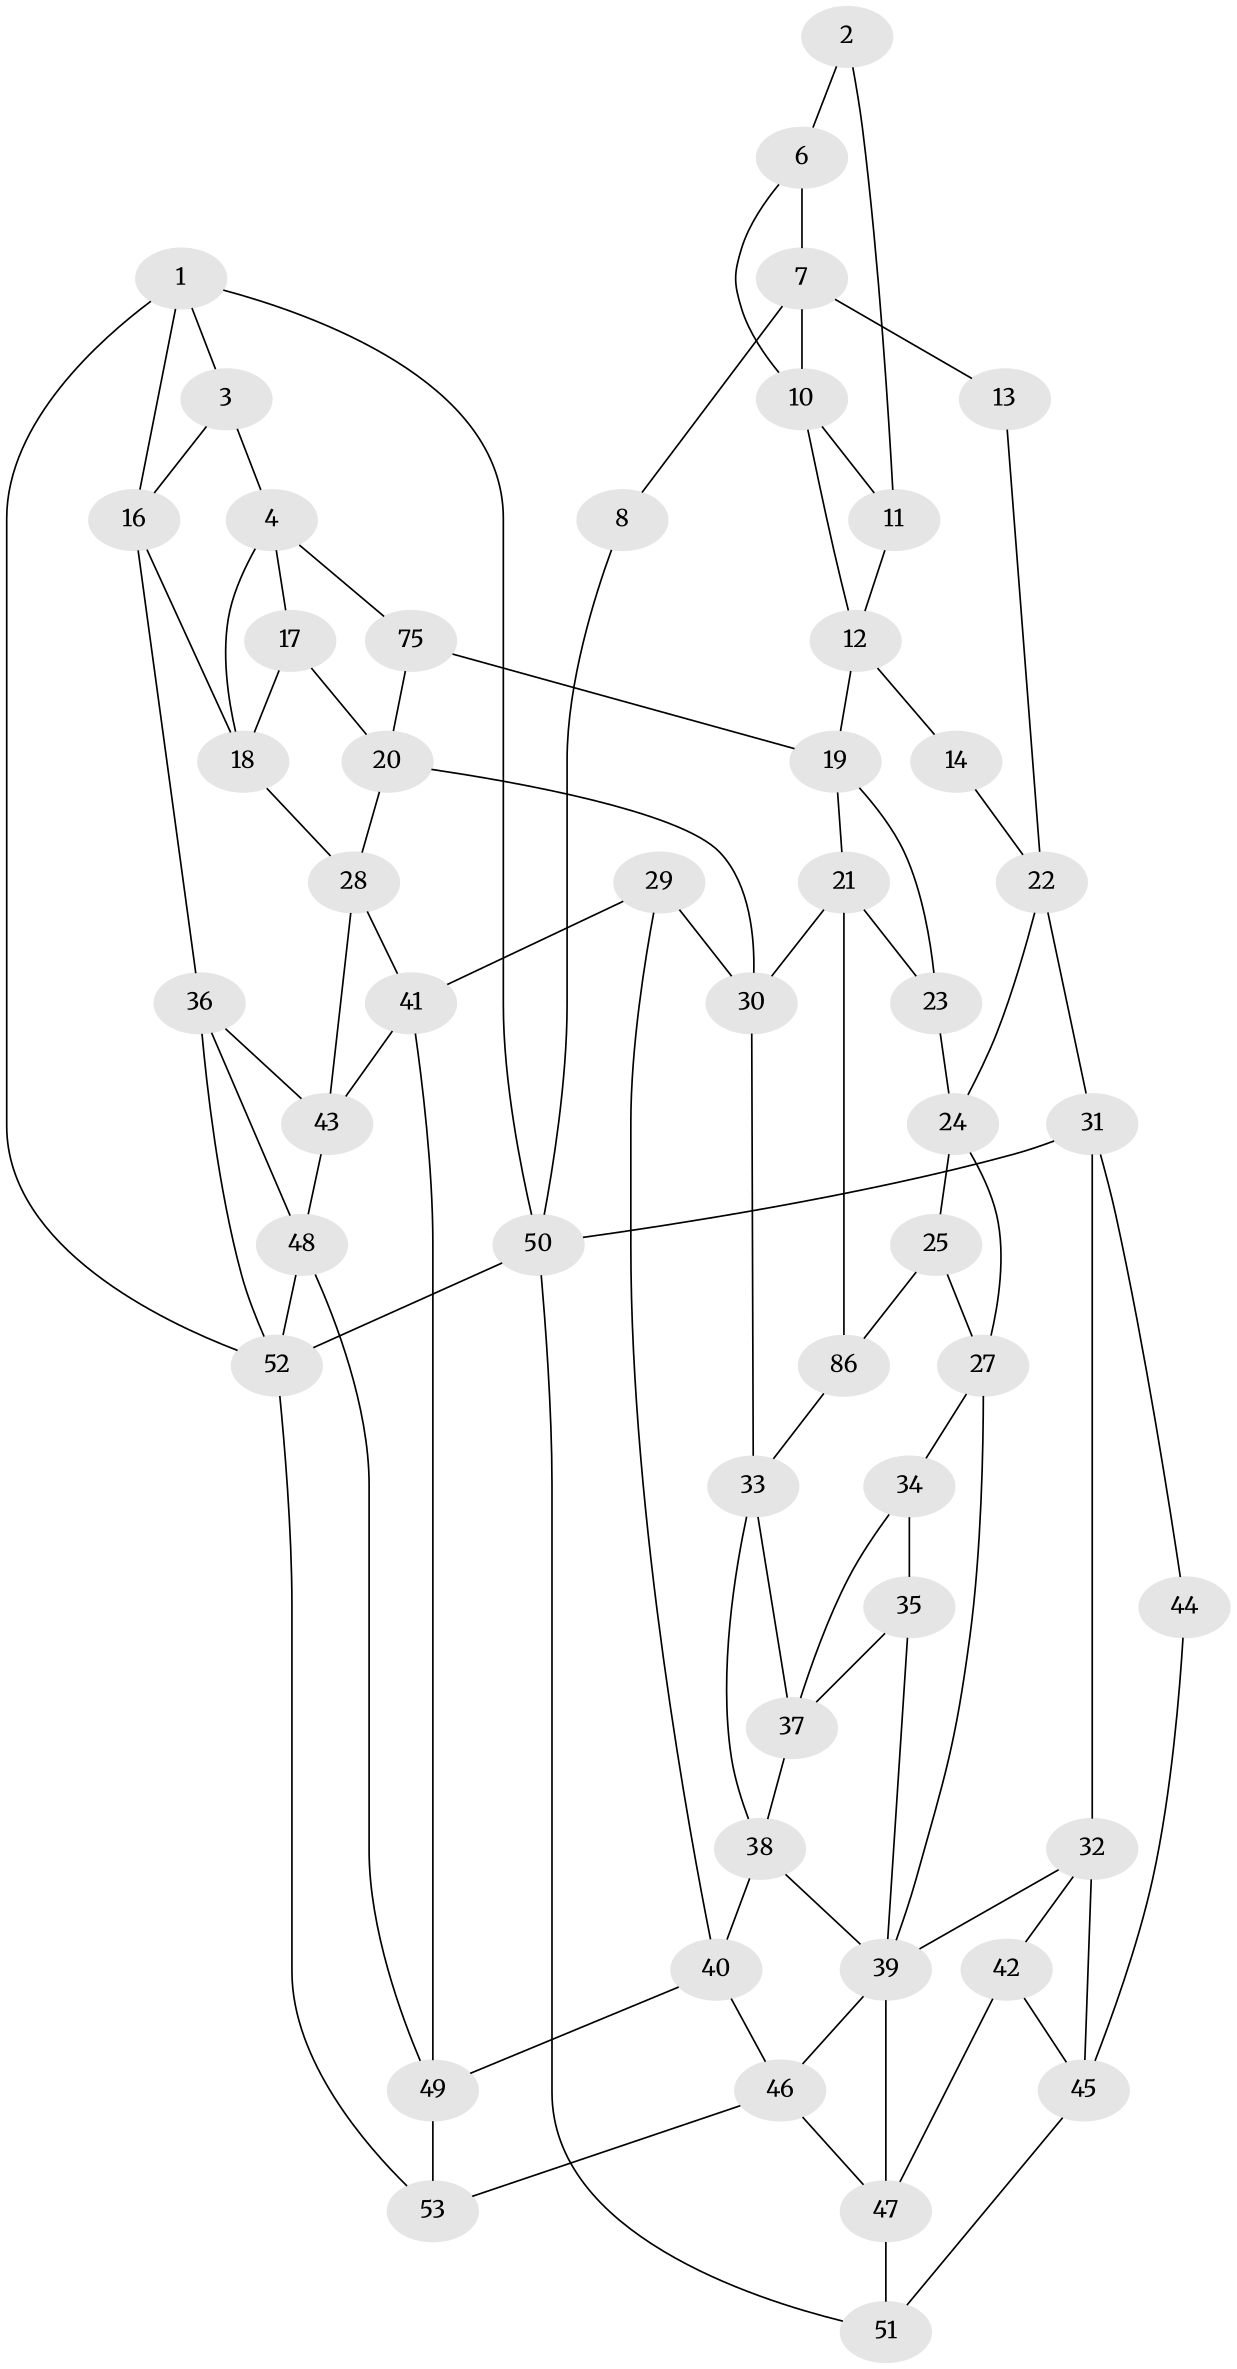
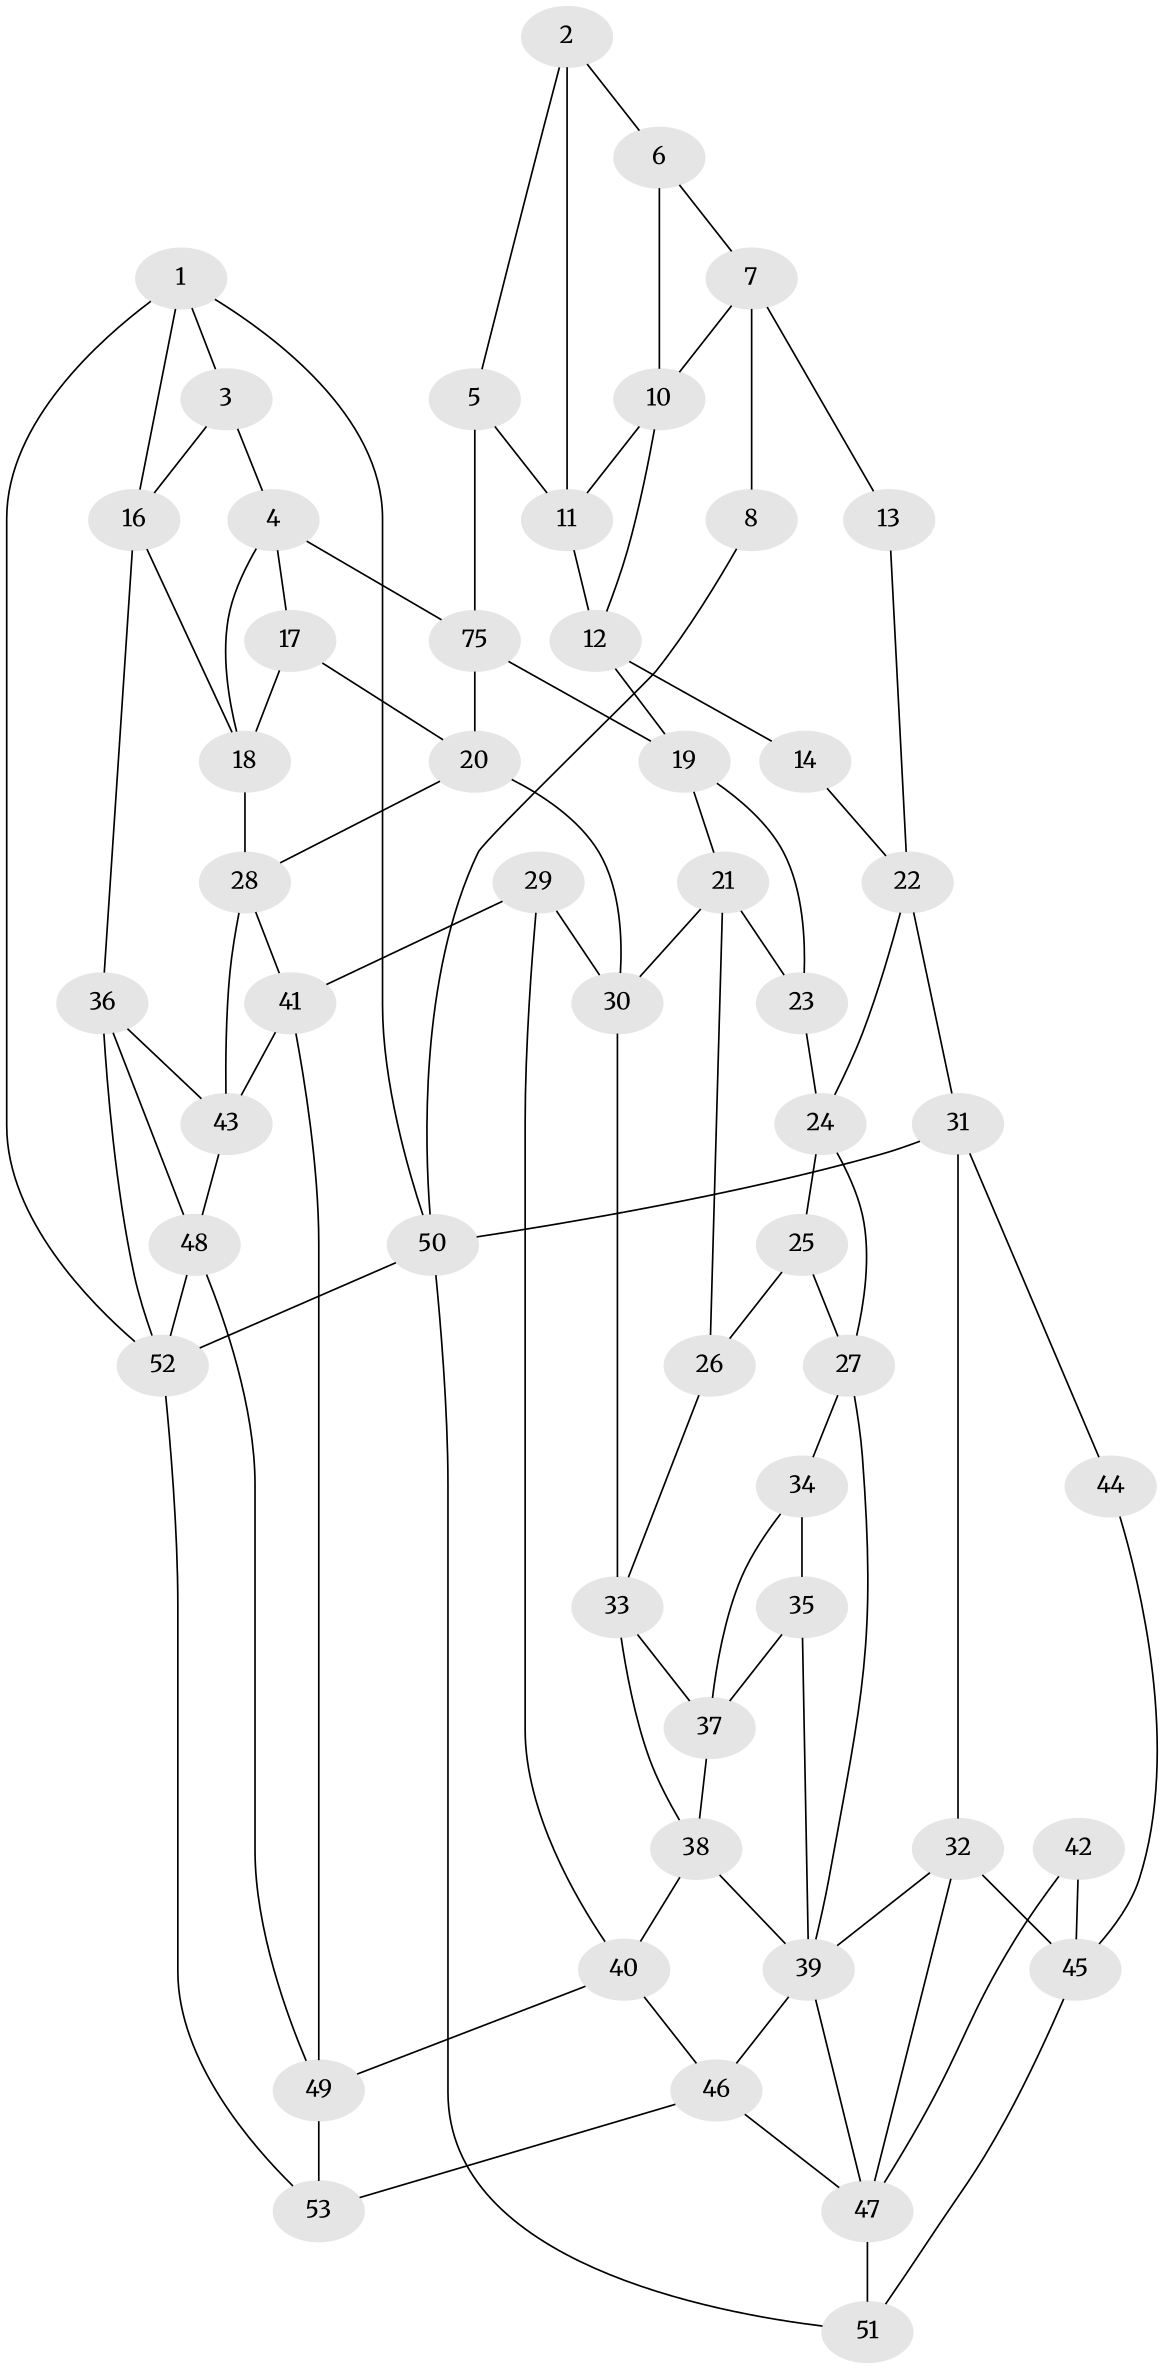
node "5": added
node "86": label "86" -> "26"
edge "32" -- "42": now "32" -- "47"
